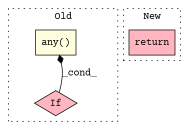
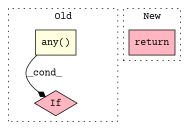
edge "If" -> "any()": reversed
